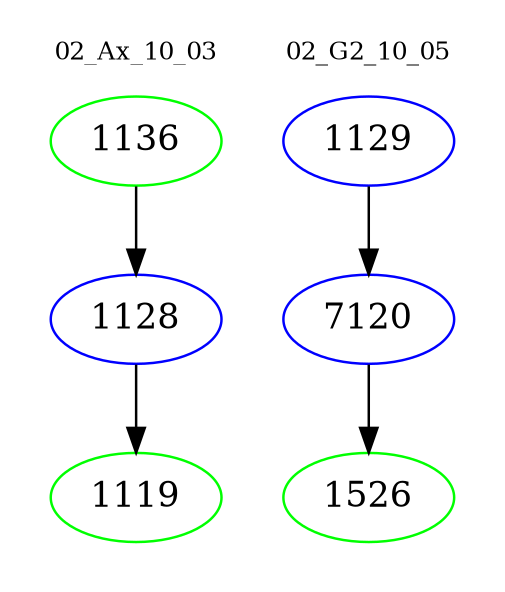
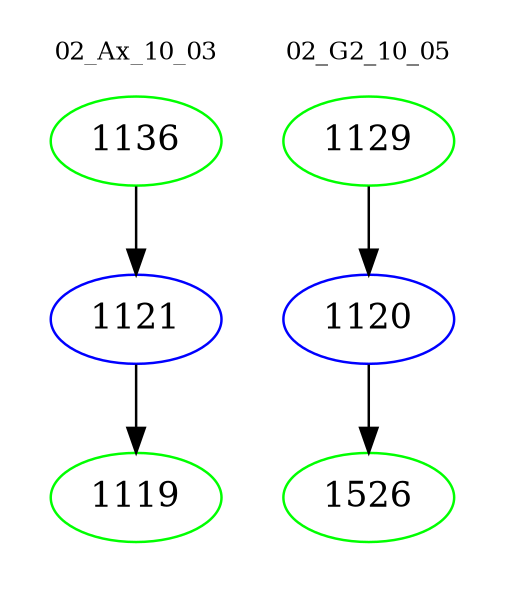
node "1129": color blue -> green
node "1128": label "1128" -> "1121"
node "7120": label "7120" -> "1120"
